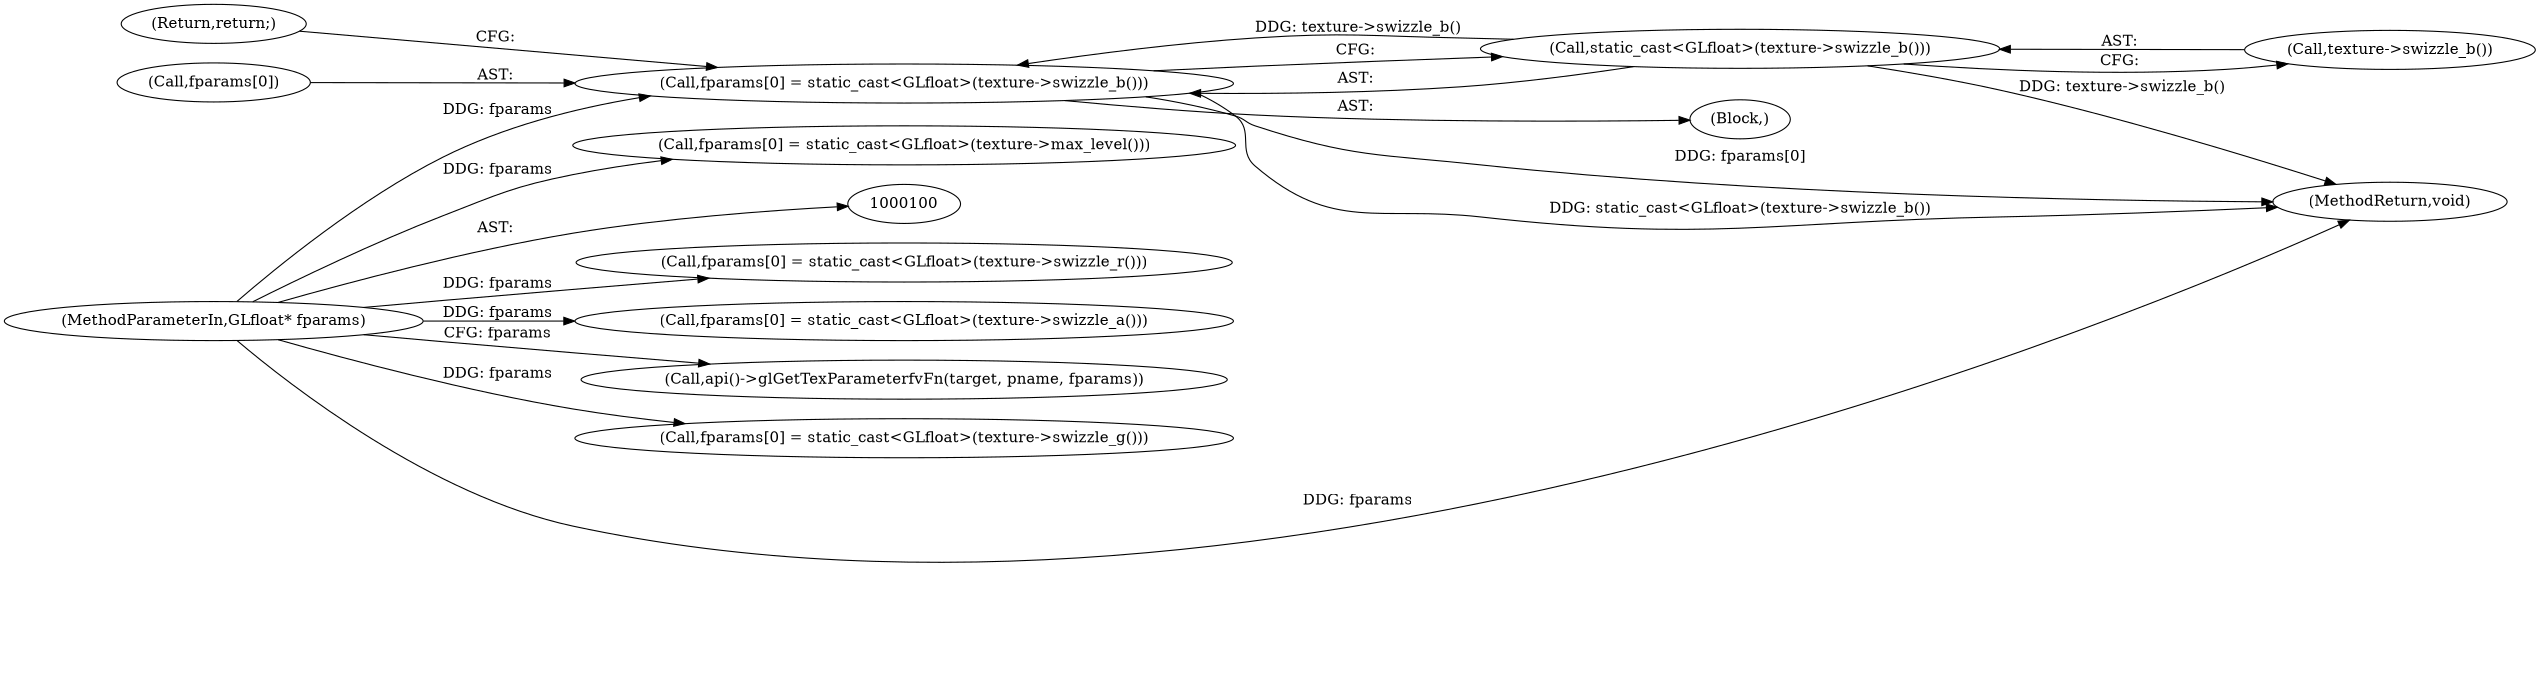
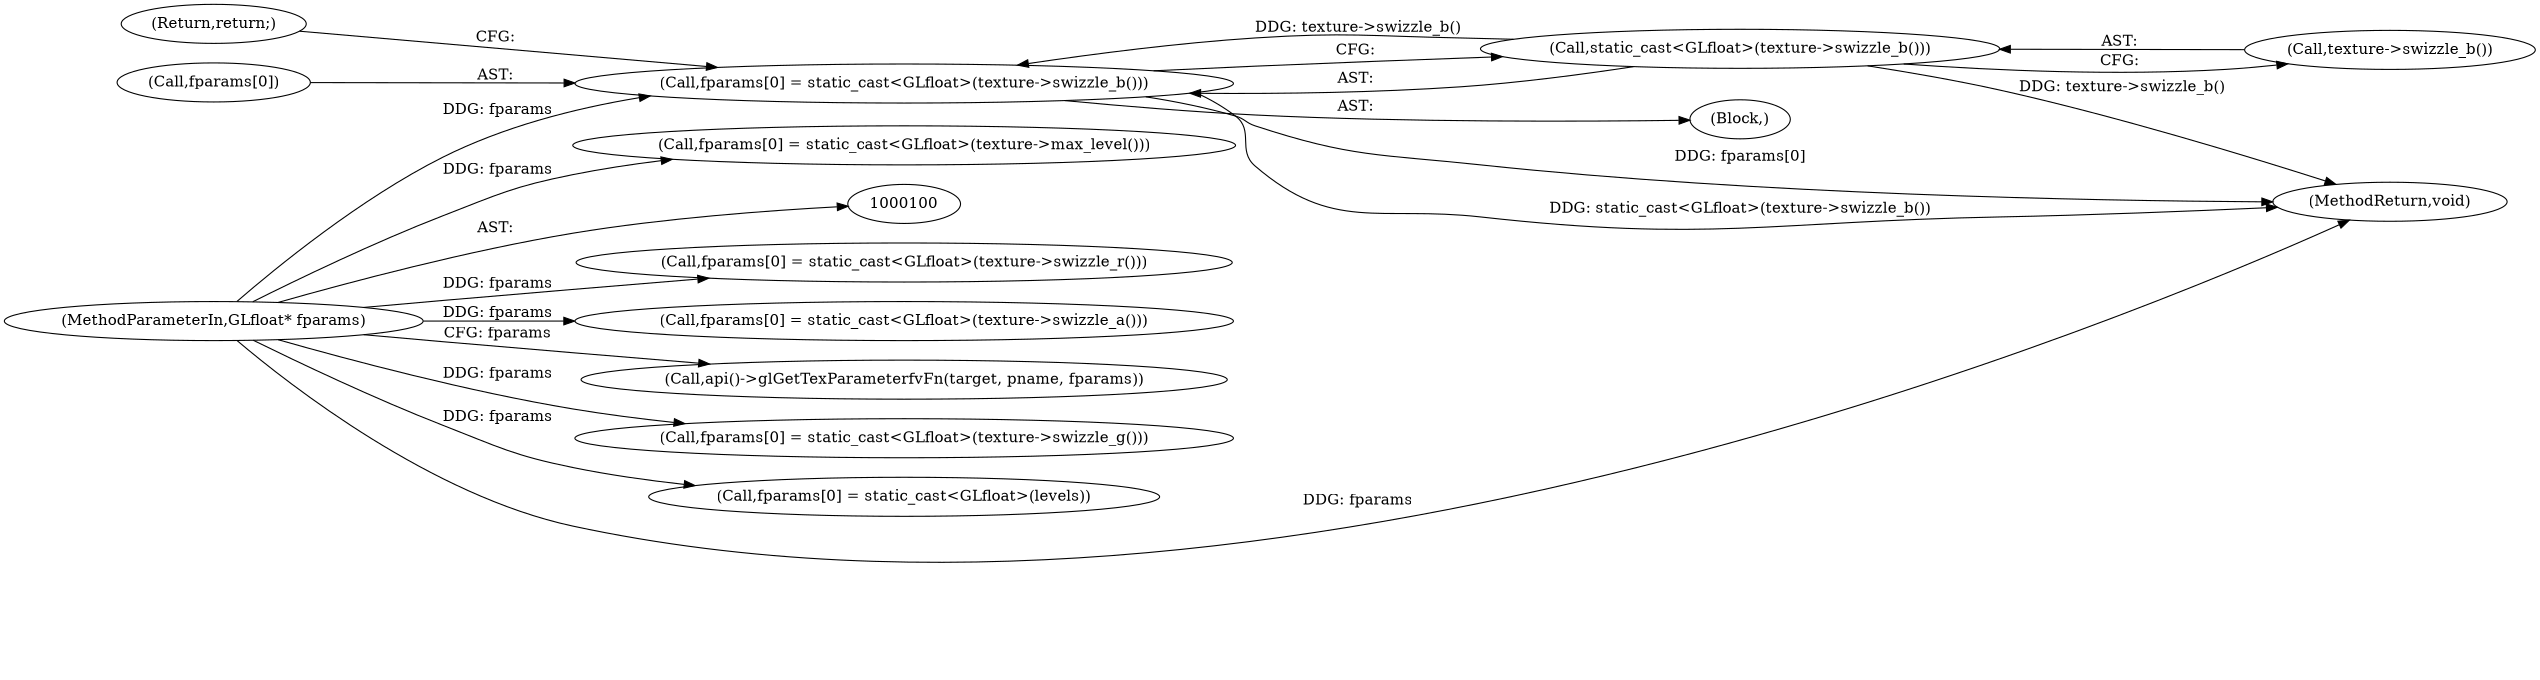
node "(Call,fparams[0] = static_cast<GLfloat>(levels))": added
